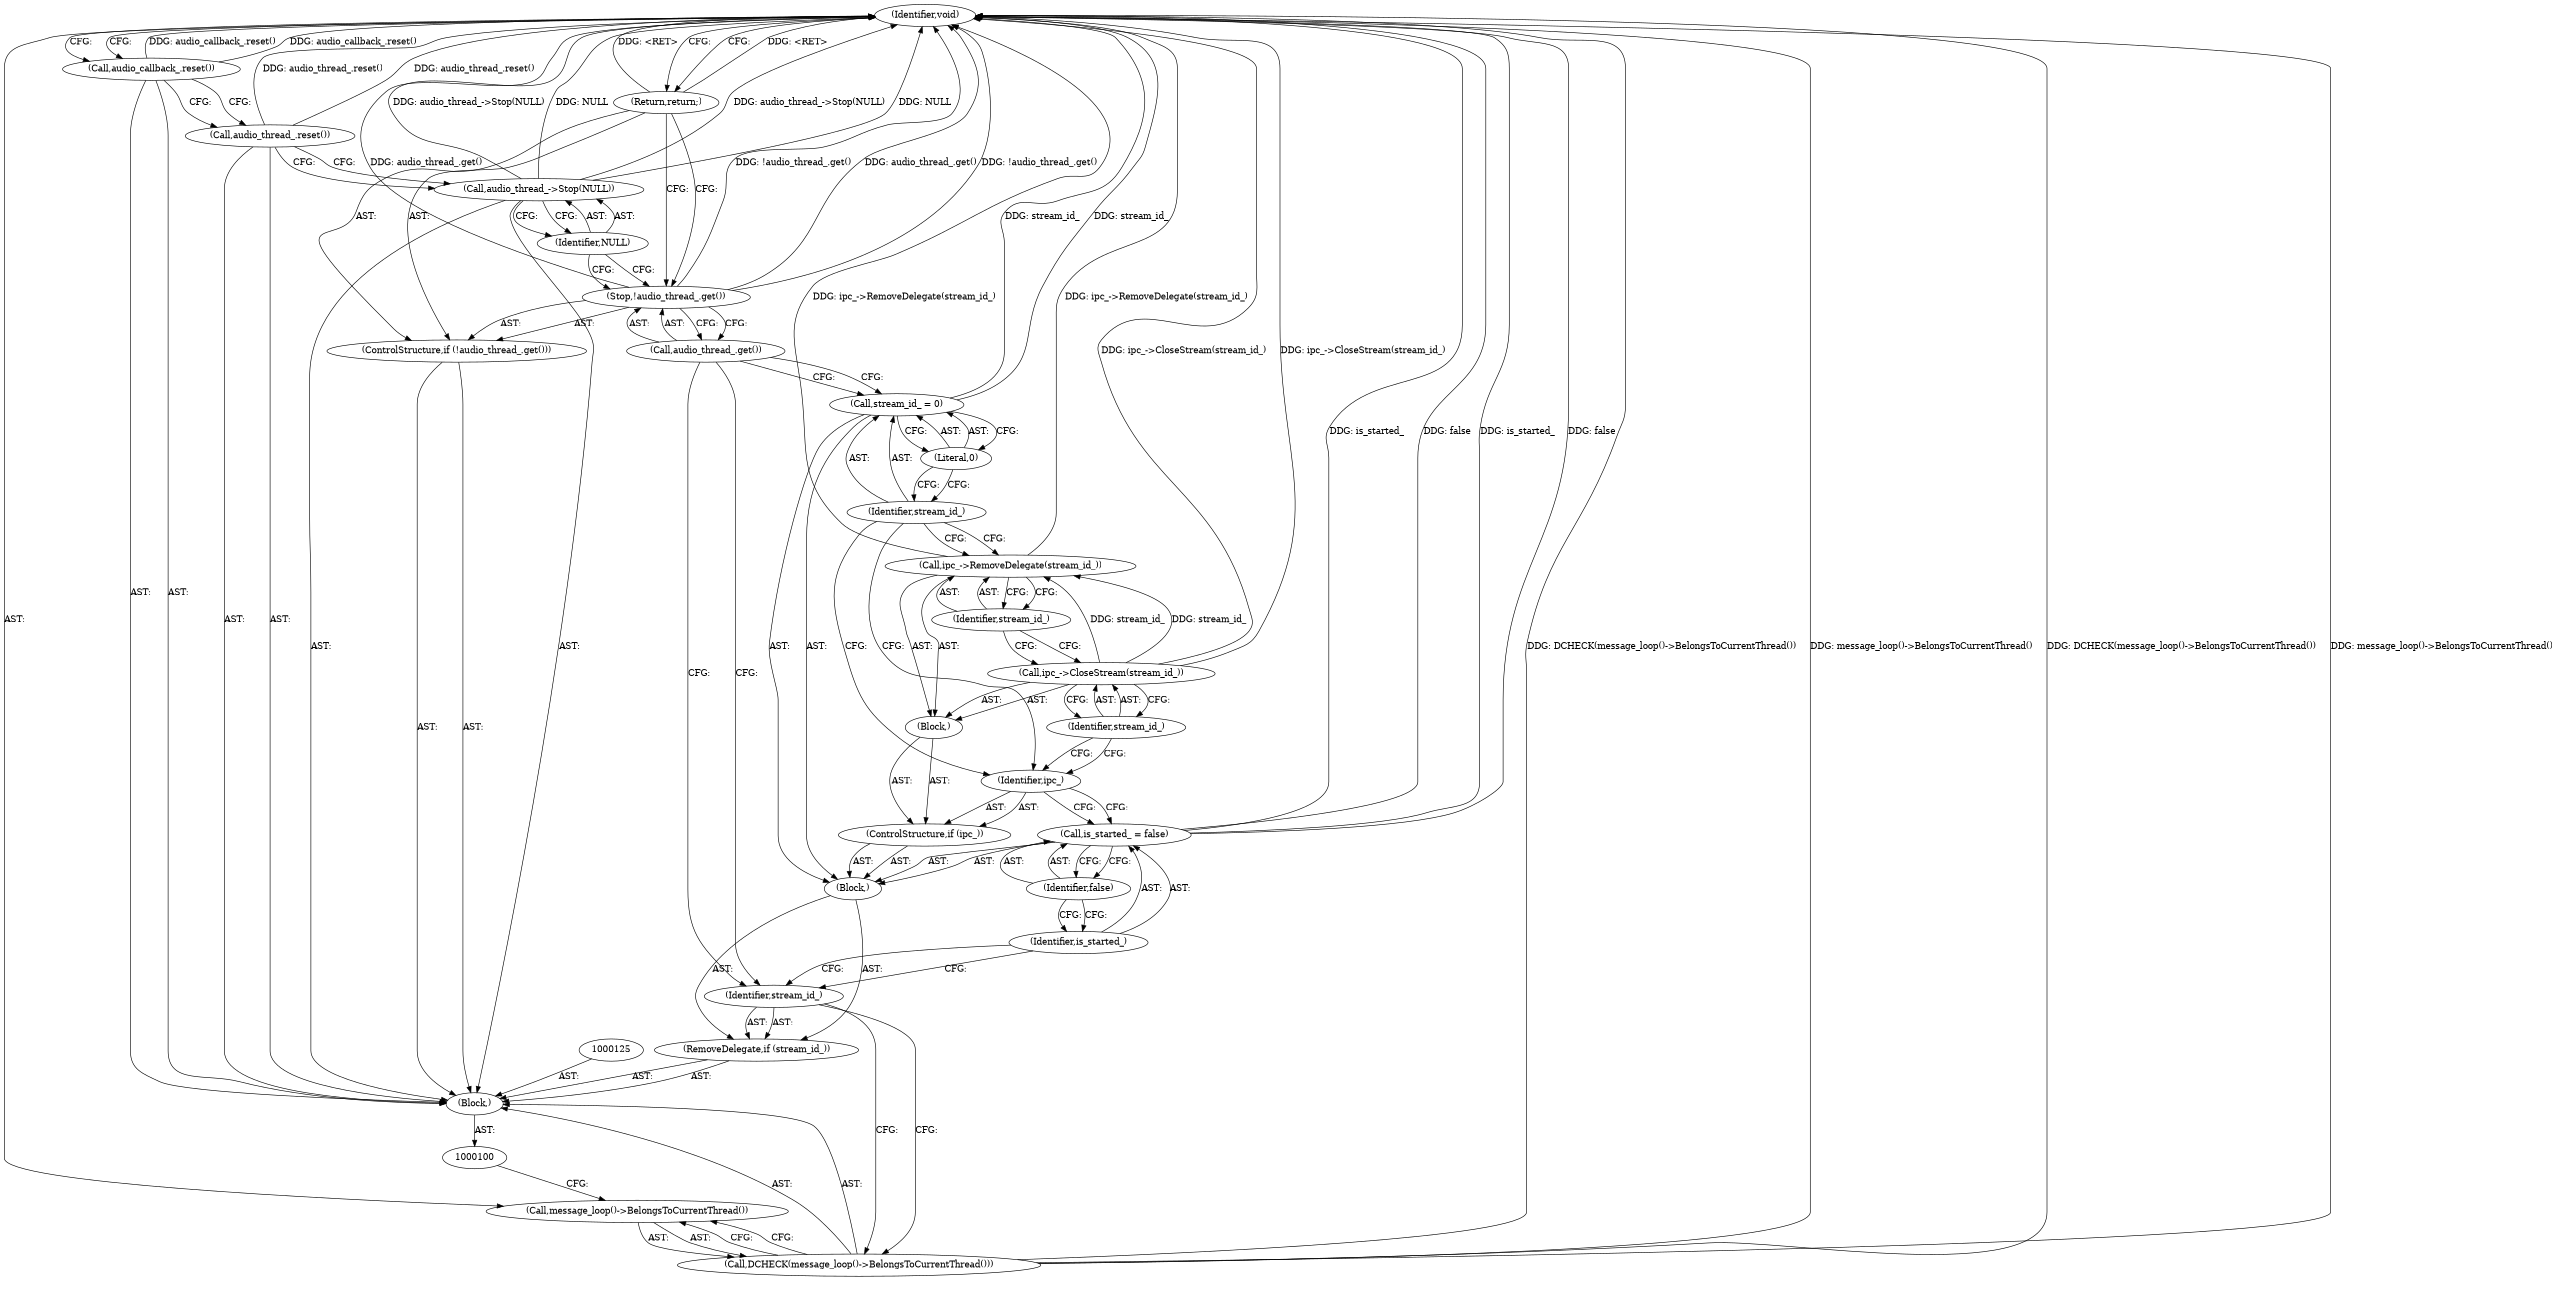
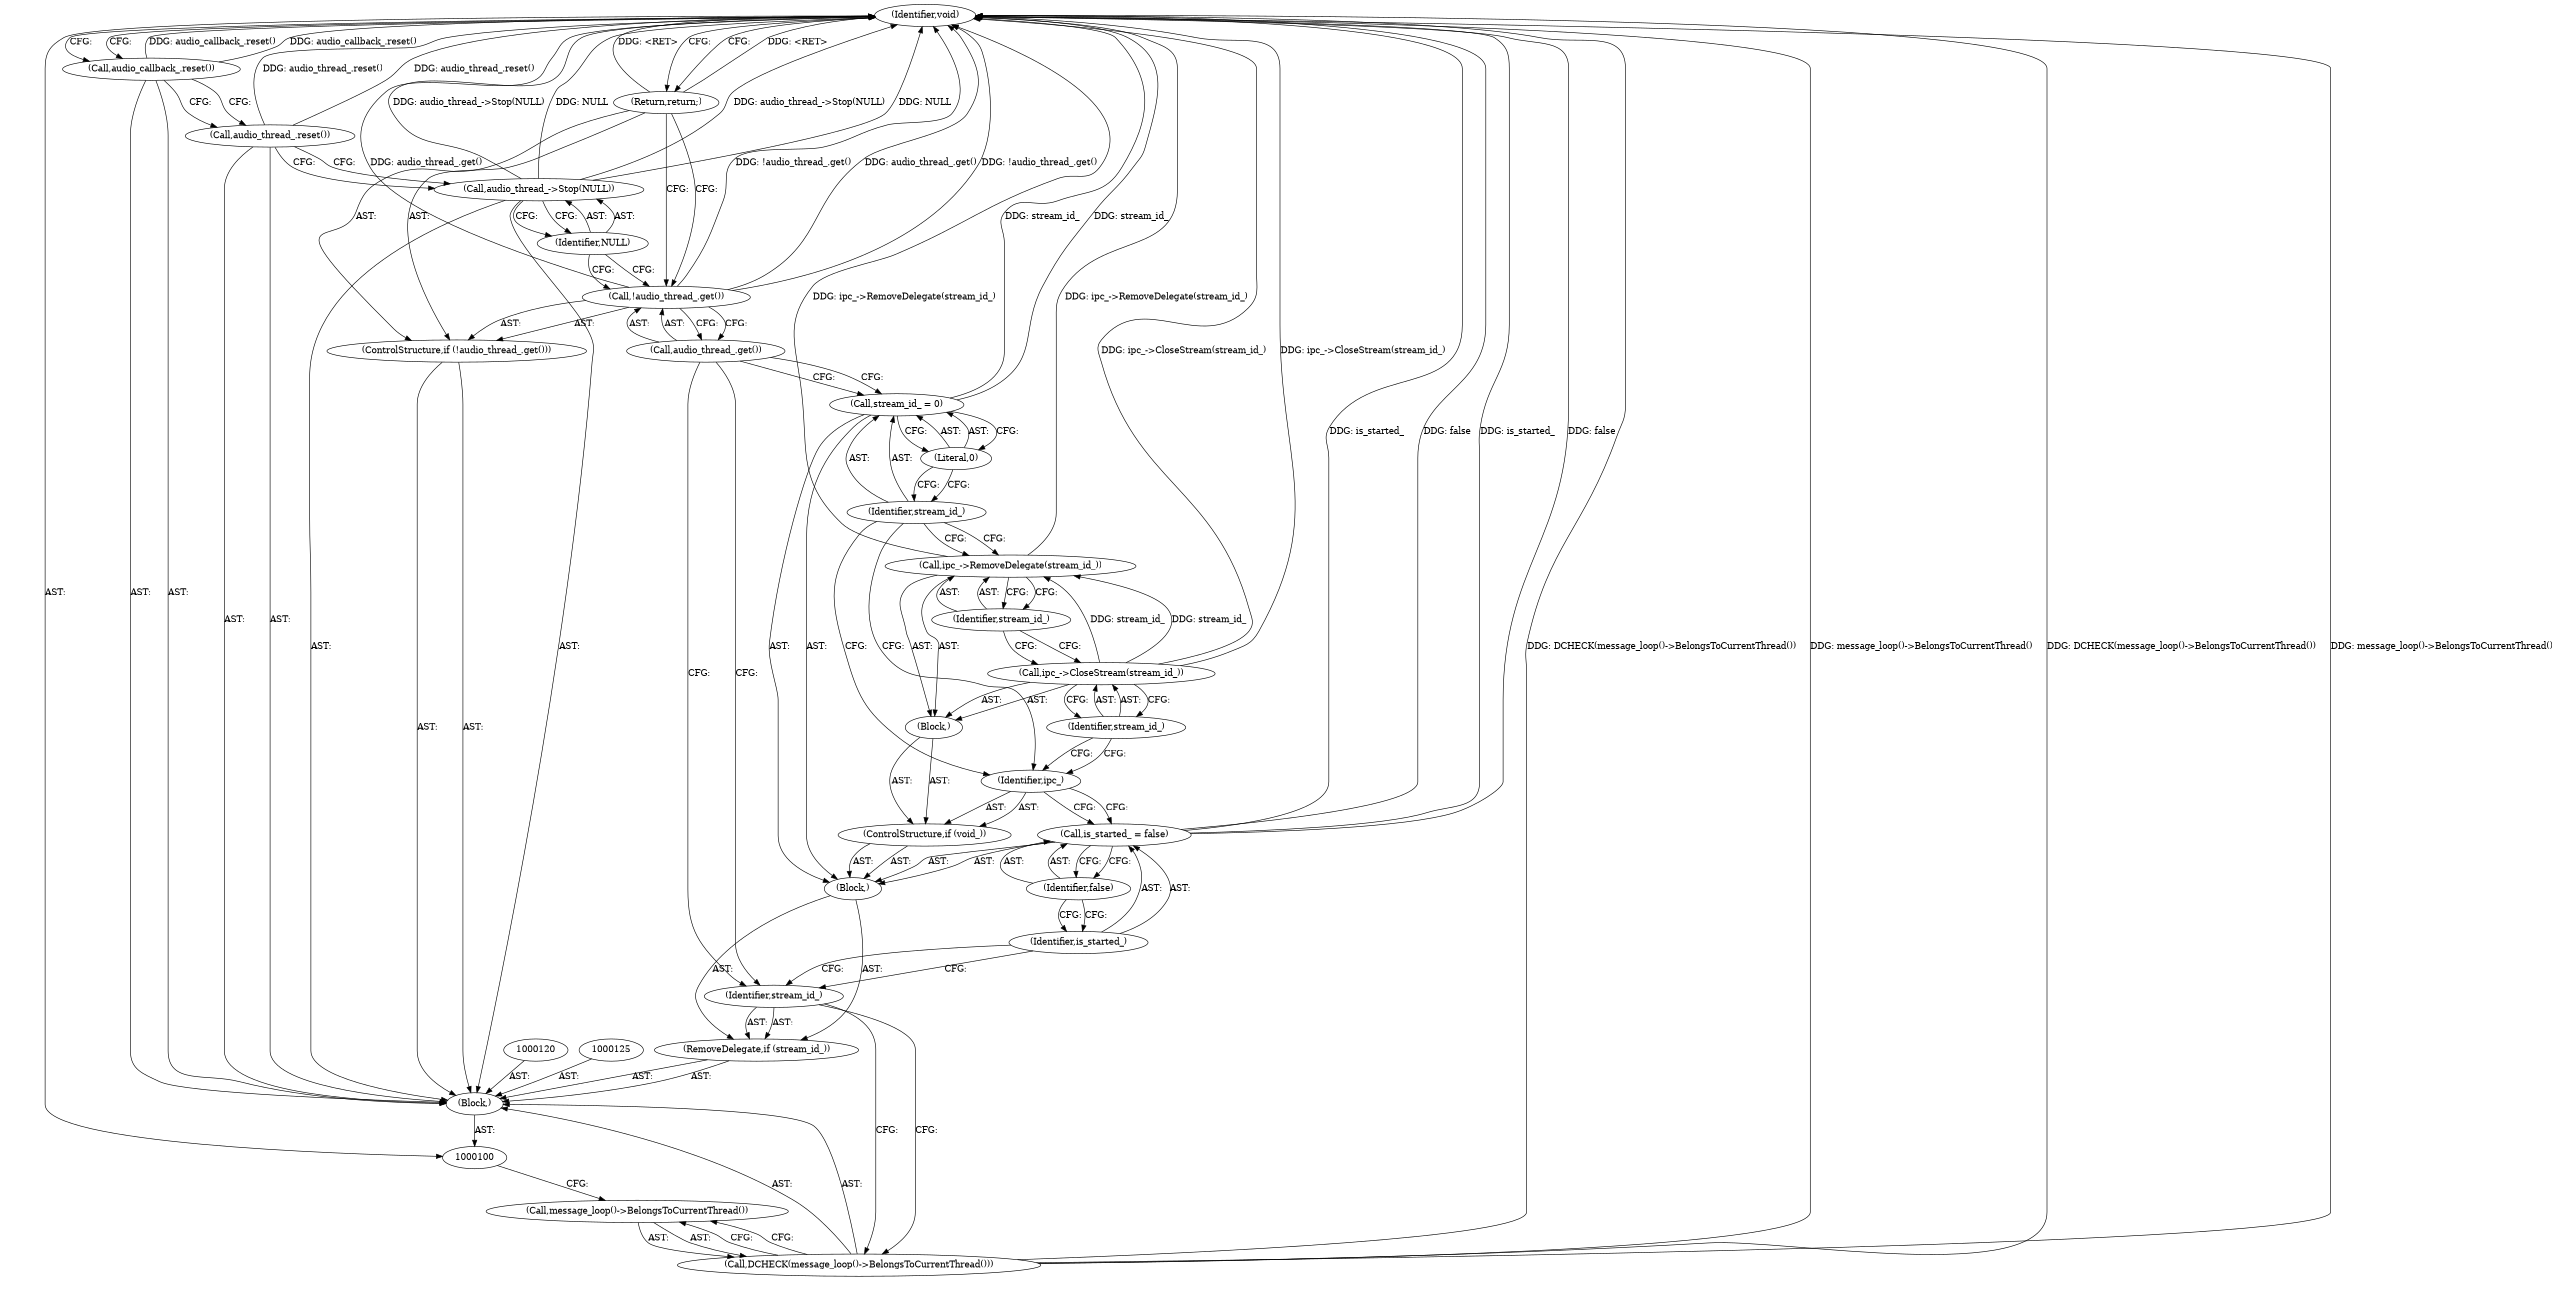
node "(Stop,!audio_thread_.get())": label "(Stop,!audio_thread_.get())" -> "(Call,!audio_thread_.get())"
edge "(Identifier,void)" -> "(Call,message_loop()->BelongsToCurrentThread())": now "(Identifier,void)" -> "1000100"
node "(ControlStructure,if (ipc_))": label "(ControlStructure,if (ipc_))" -> "(ControlStructure,if (void_))"
node "1000120": added
